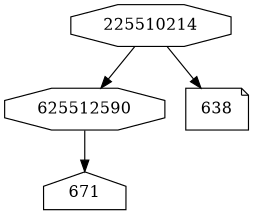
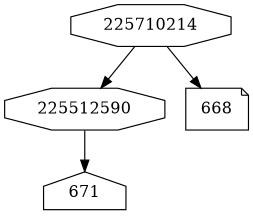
node "225510214": label "225510214" -> "225710214"
node "625512590": label "625512590" -> "225512590"
node "638": label "638" -> "668"
